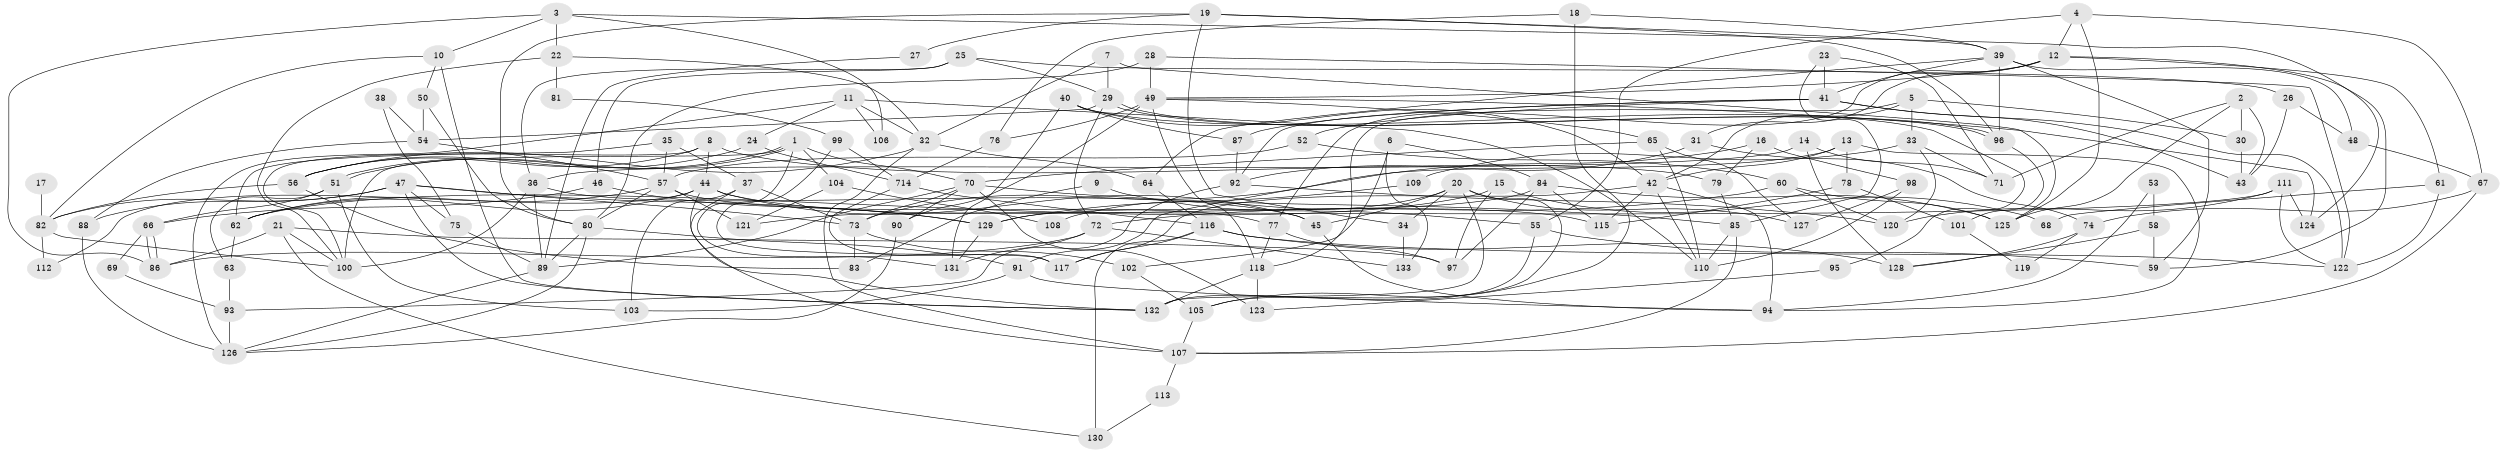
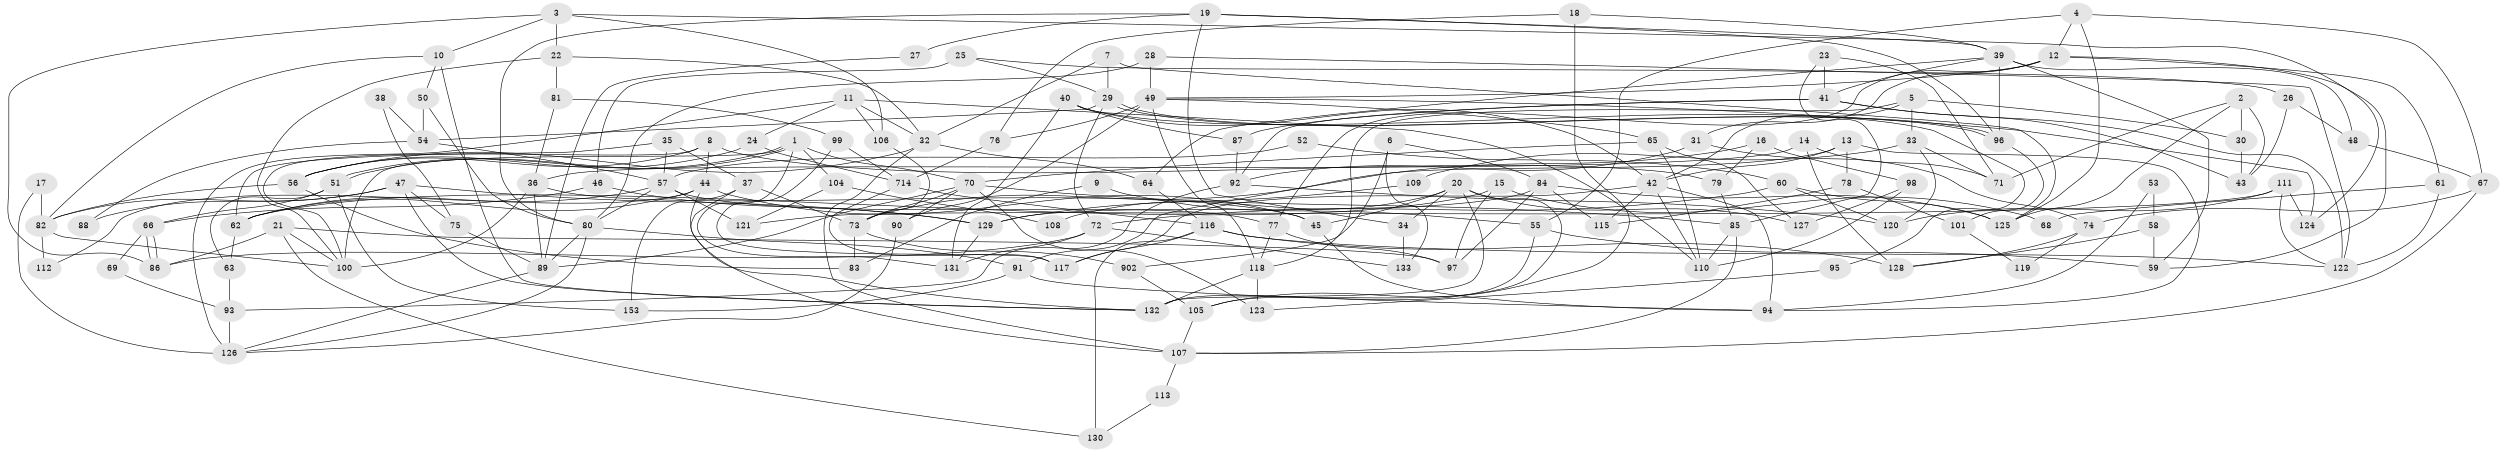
edge "25" -- "36": now "81" -- "36"
edge "41" -- "52": removed
edge "47" -- "73": now "106" -- "73"
edge "44" -- "115": removed
node "102": label "102" -> "902"
node "103": label "103" -> "153"
edge "88" -- "126": now "17" -- "126"
